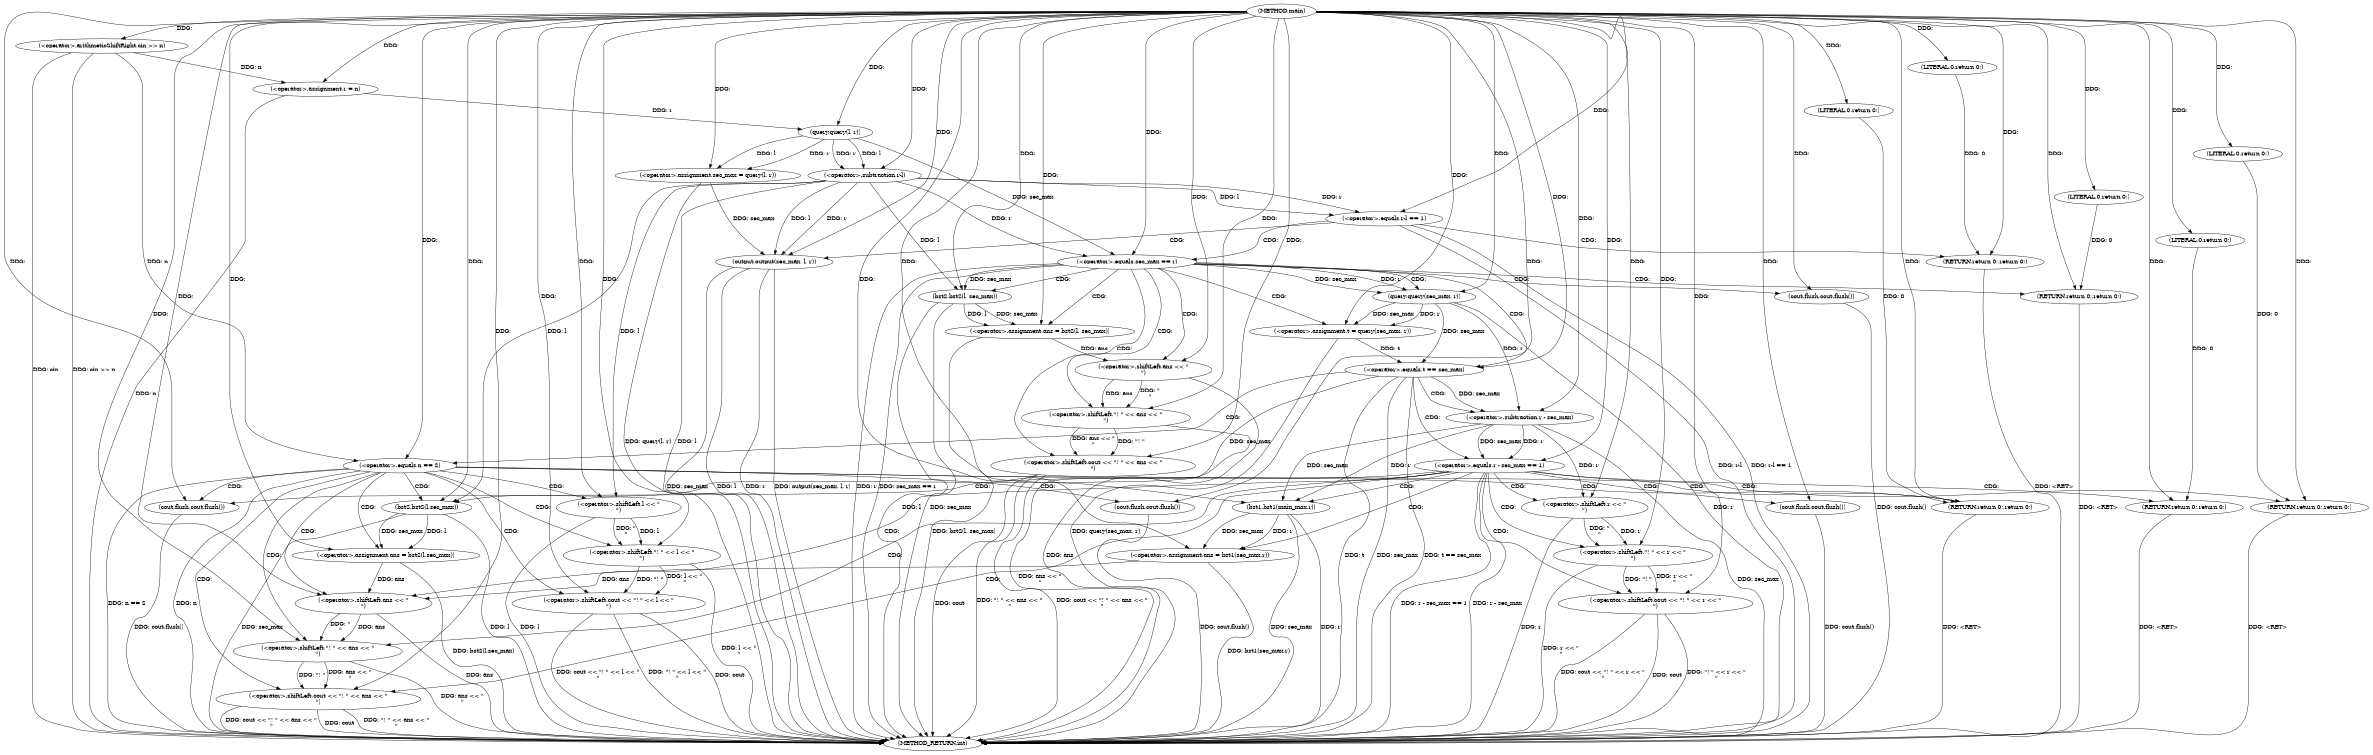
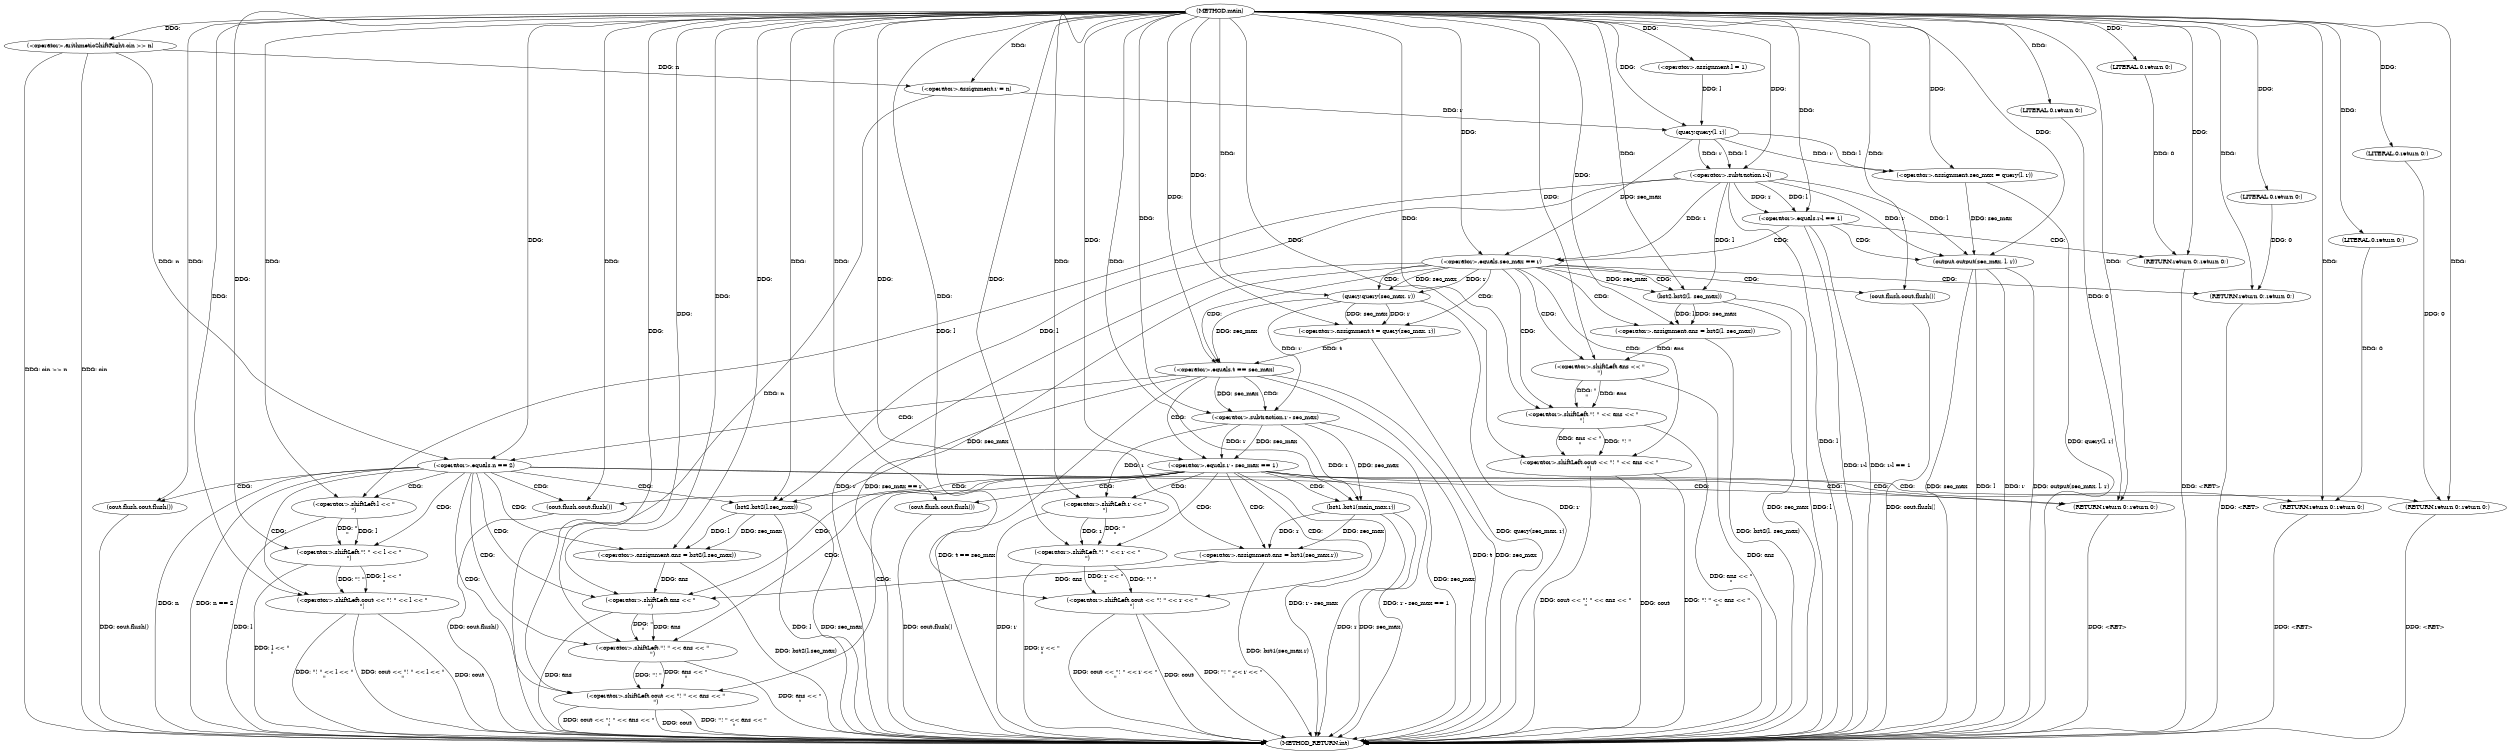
node "(<operator>.assignment,l = 1)": added
